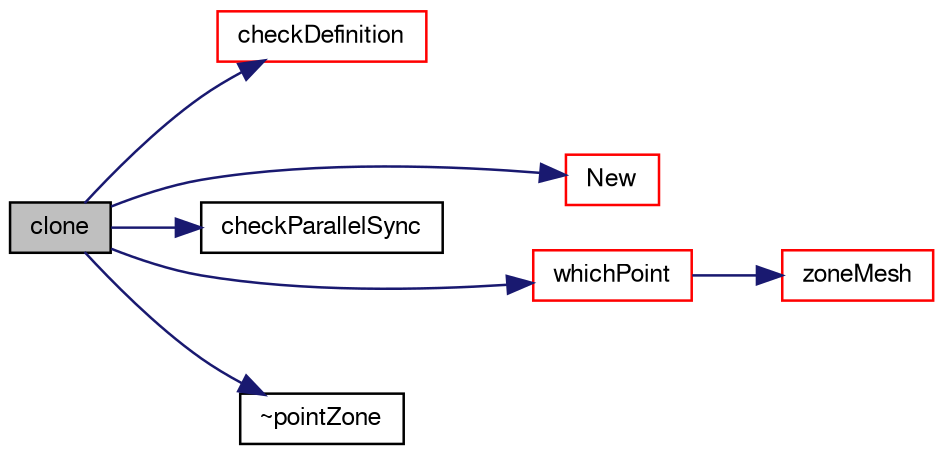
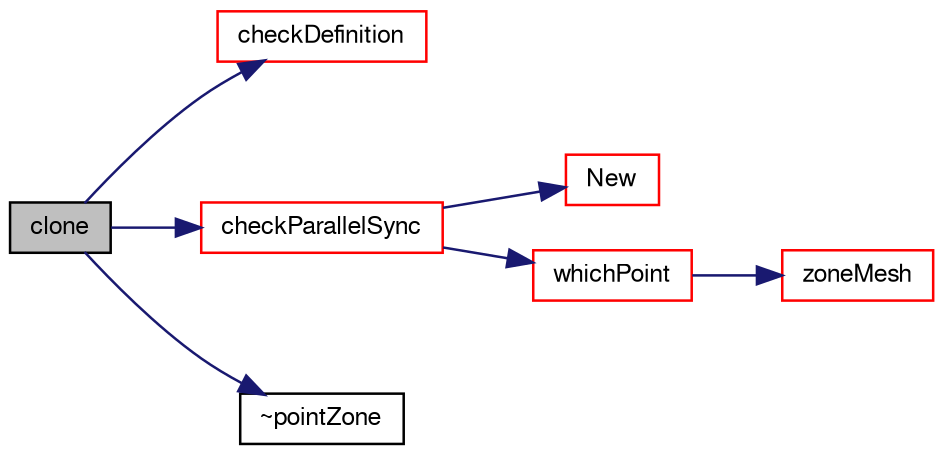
edge "clone" -> "New": now "checkParallelSync" -> "New"
node "checkParallelSync": color black -> red
edge "clone" -> "whichPoint": now "checkParallelSync" -> "whichPoint"
